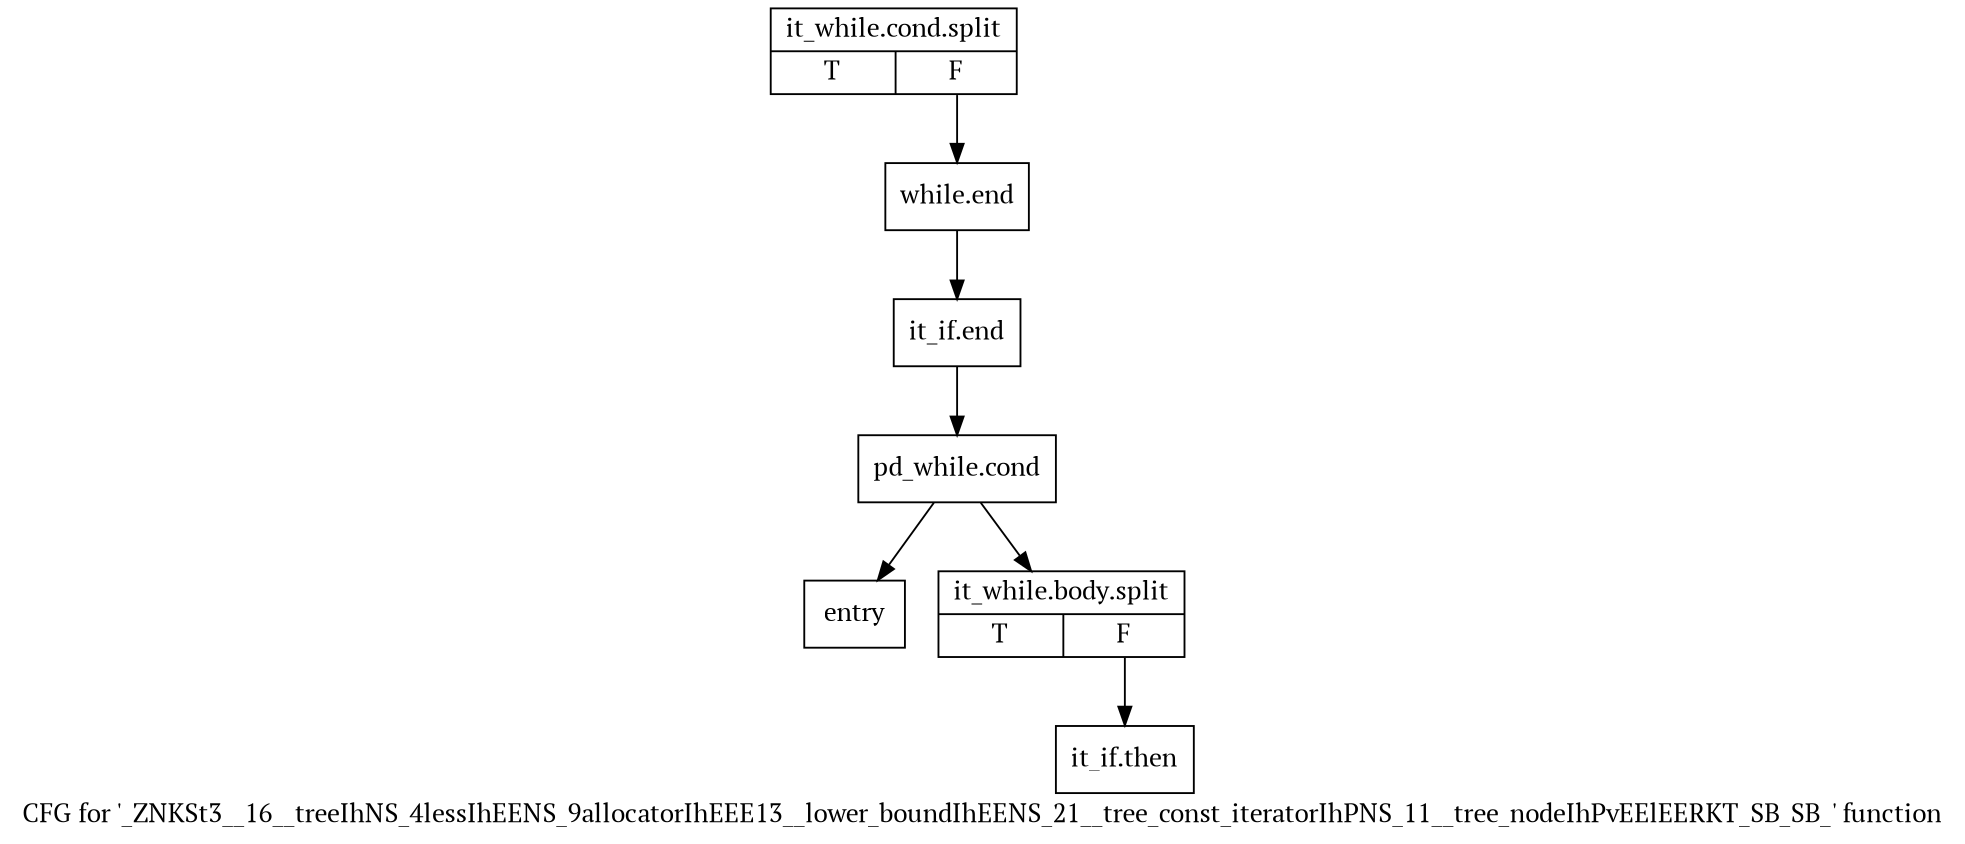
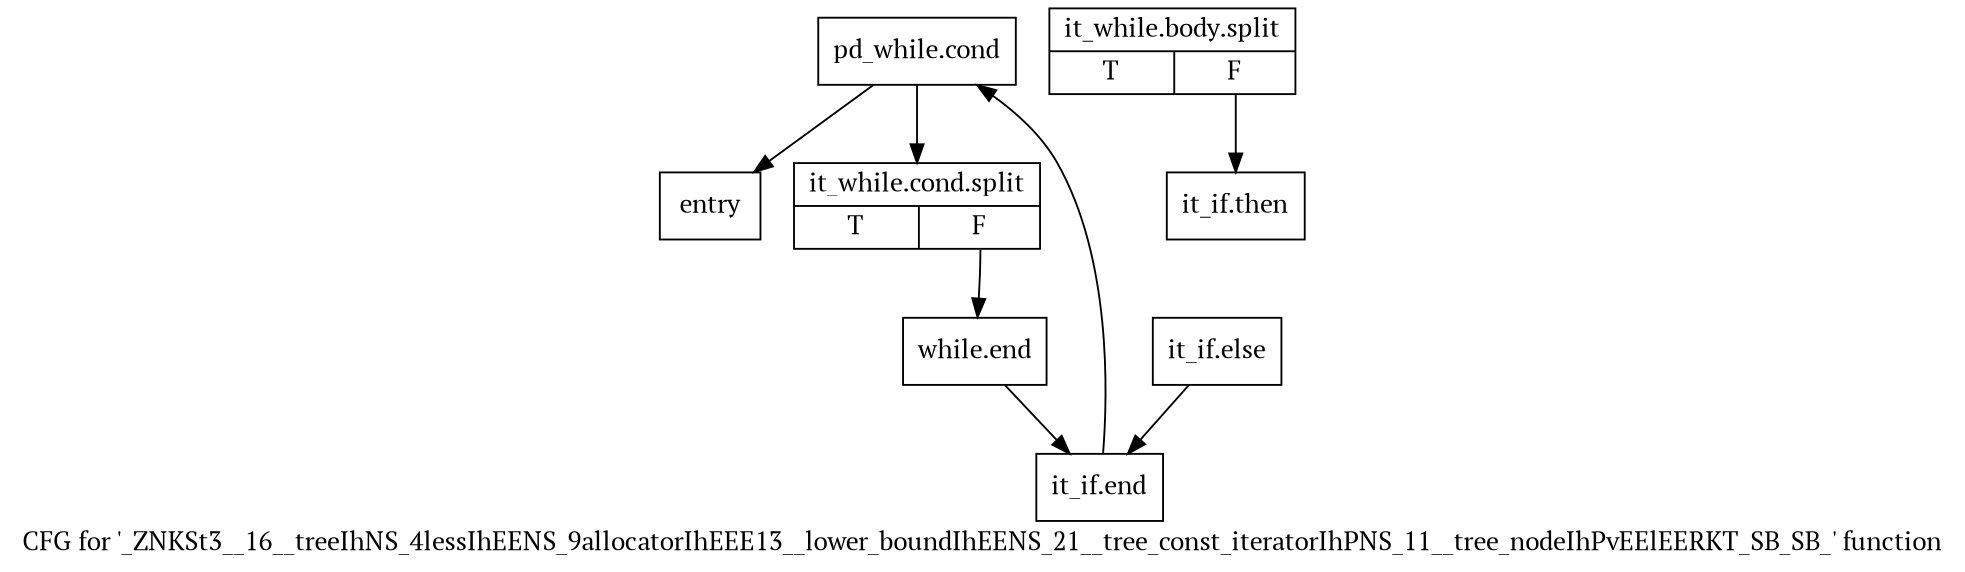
node "it_if.else": added
edge "pd_while.cond" -> "it_while.body.split": now "pd_while.cond" -> "it_while.cond.split"
